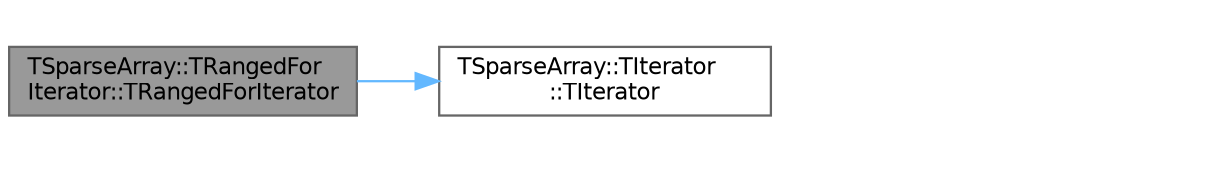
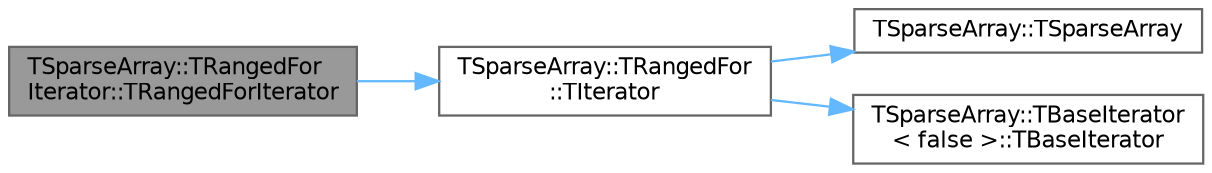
node "TSparseArray::TSparseArray": added
node "TSparseArray::TIterator ::TIterator": label "TSparseArray::TIterator ::TIterator" -> "TSparseArray::TRangedFor ::TIterator"
node "TSparseArray::TBaseIterator < false >::TBaseIterator": added
